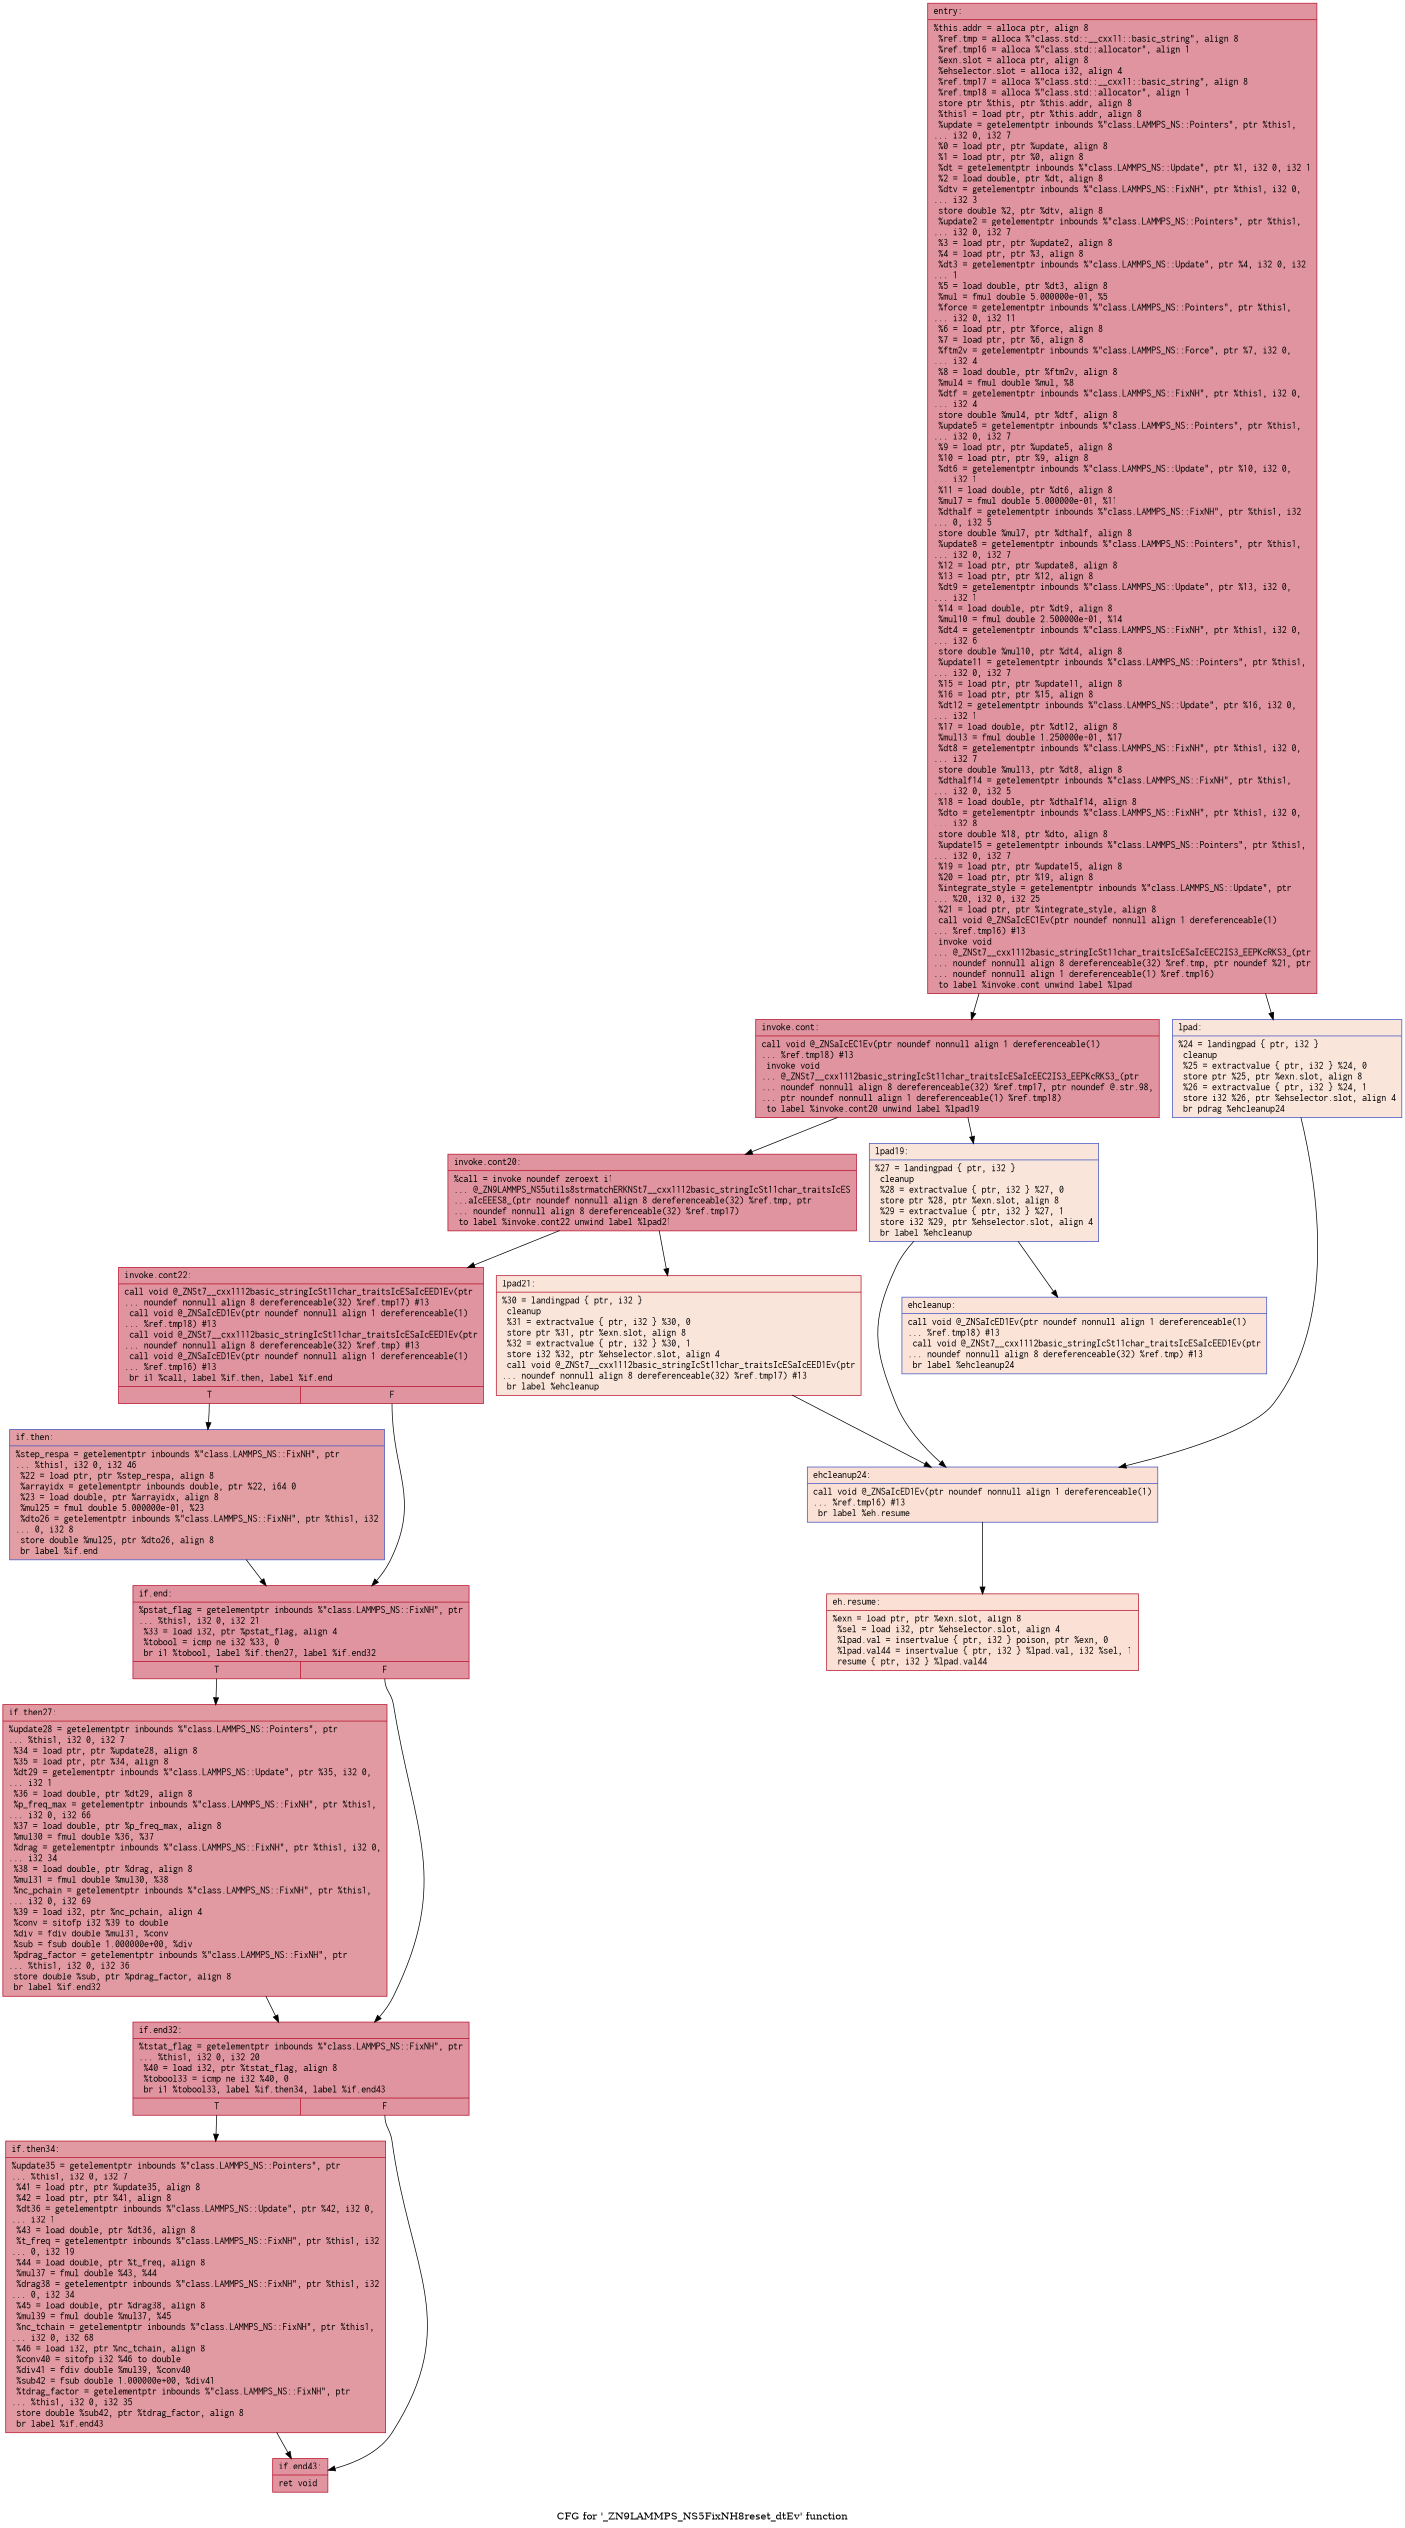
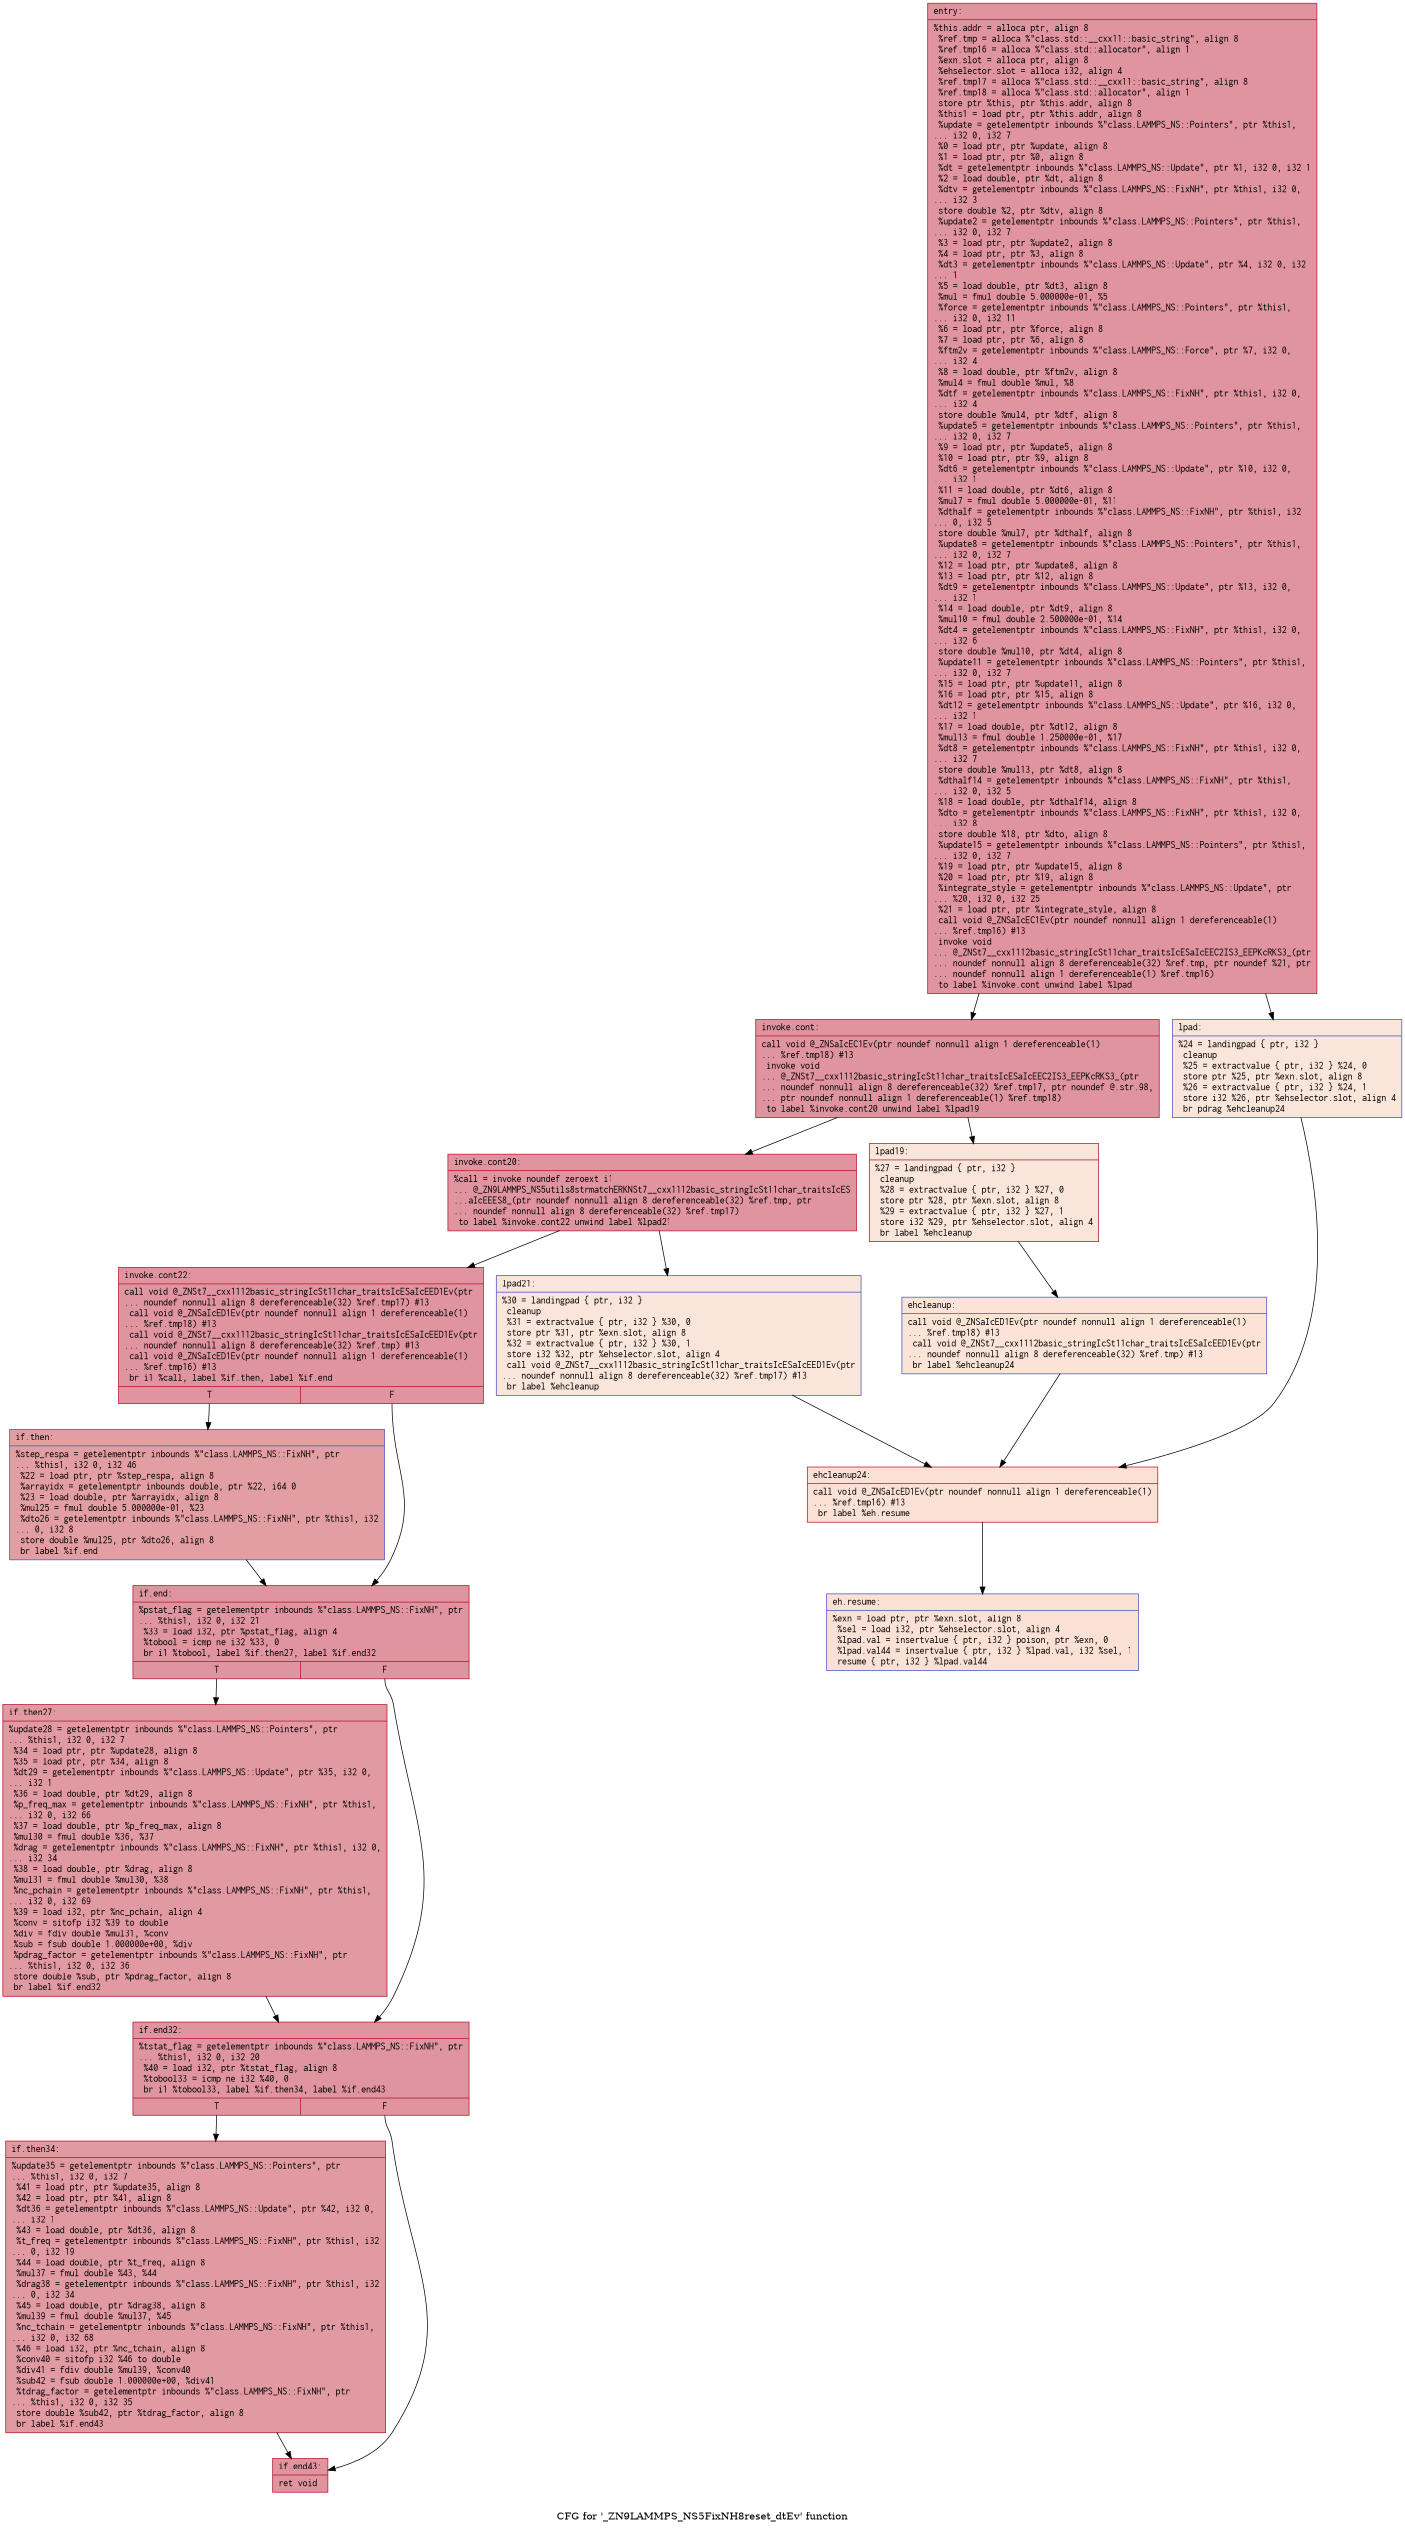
node "lpad19:": color #3d50c3ff -> #b70d28ff
node "lpad21:": color #b70d28ff -> #3d50c3ff
edge "lpad19:" -> "ehcleanup24:": now "ehcleanup:" -> "ehcleanup24:"
node "ehcleanup24:": color #3d50c3ff -> #b70d28ff
node "eh.resume:": color #b70d28ff -> #3d50c3ff
